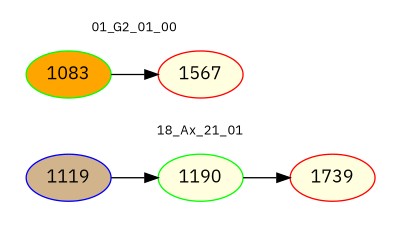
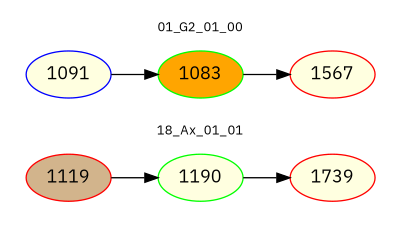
node "1091": added
cluster "18_Ax_21_01": label "18_Ax_21_01" -> "18_Ax_01_01"
node "1119": color blue -> red
